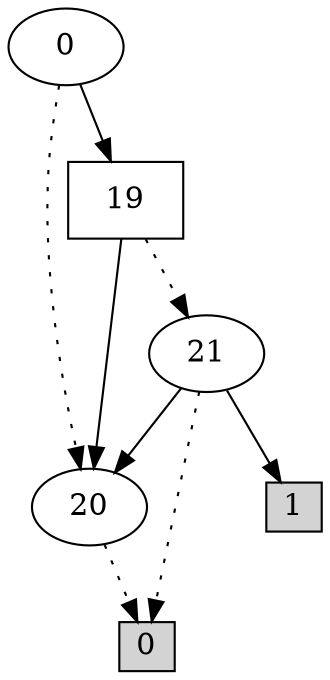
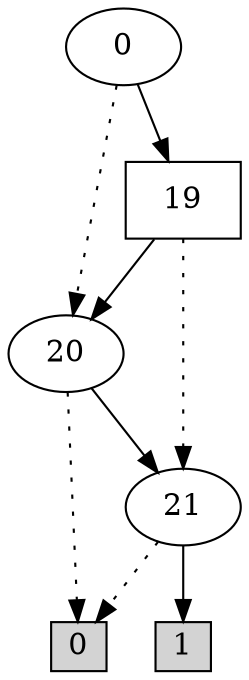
edge "21" -> "20": reversed
